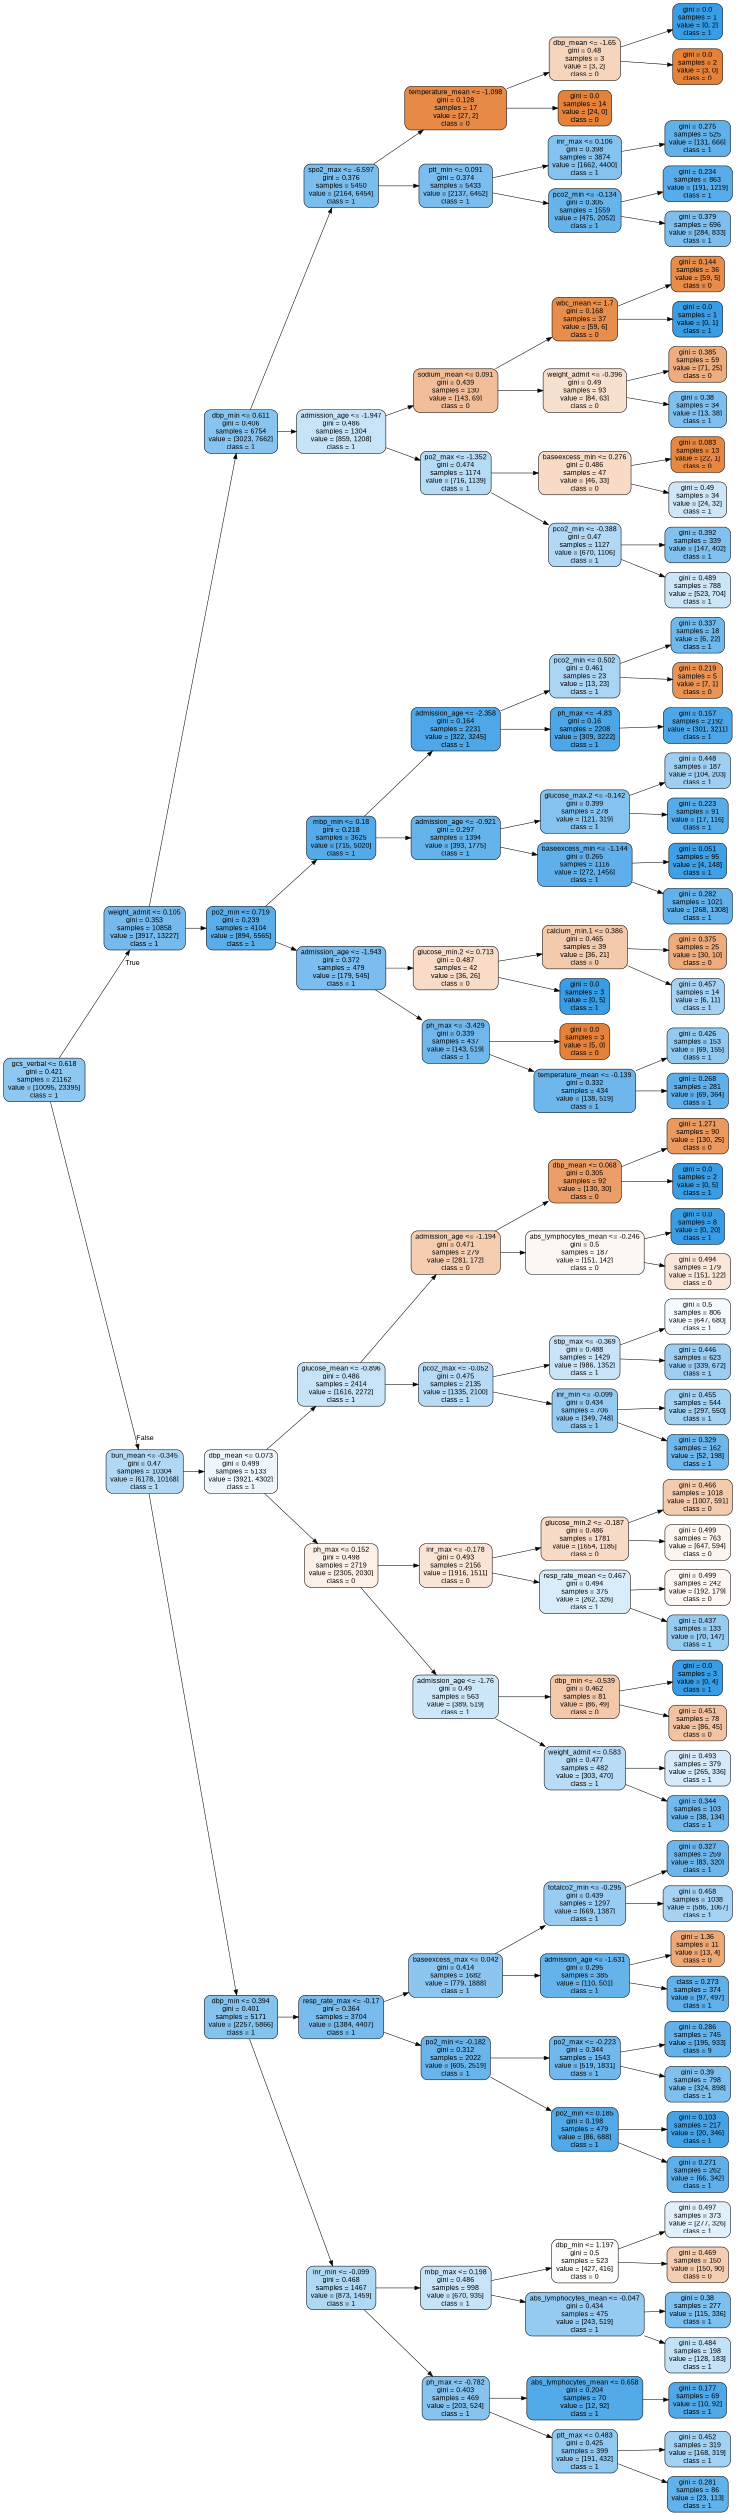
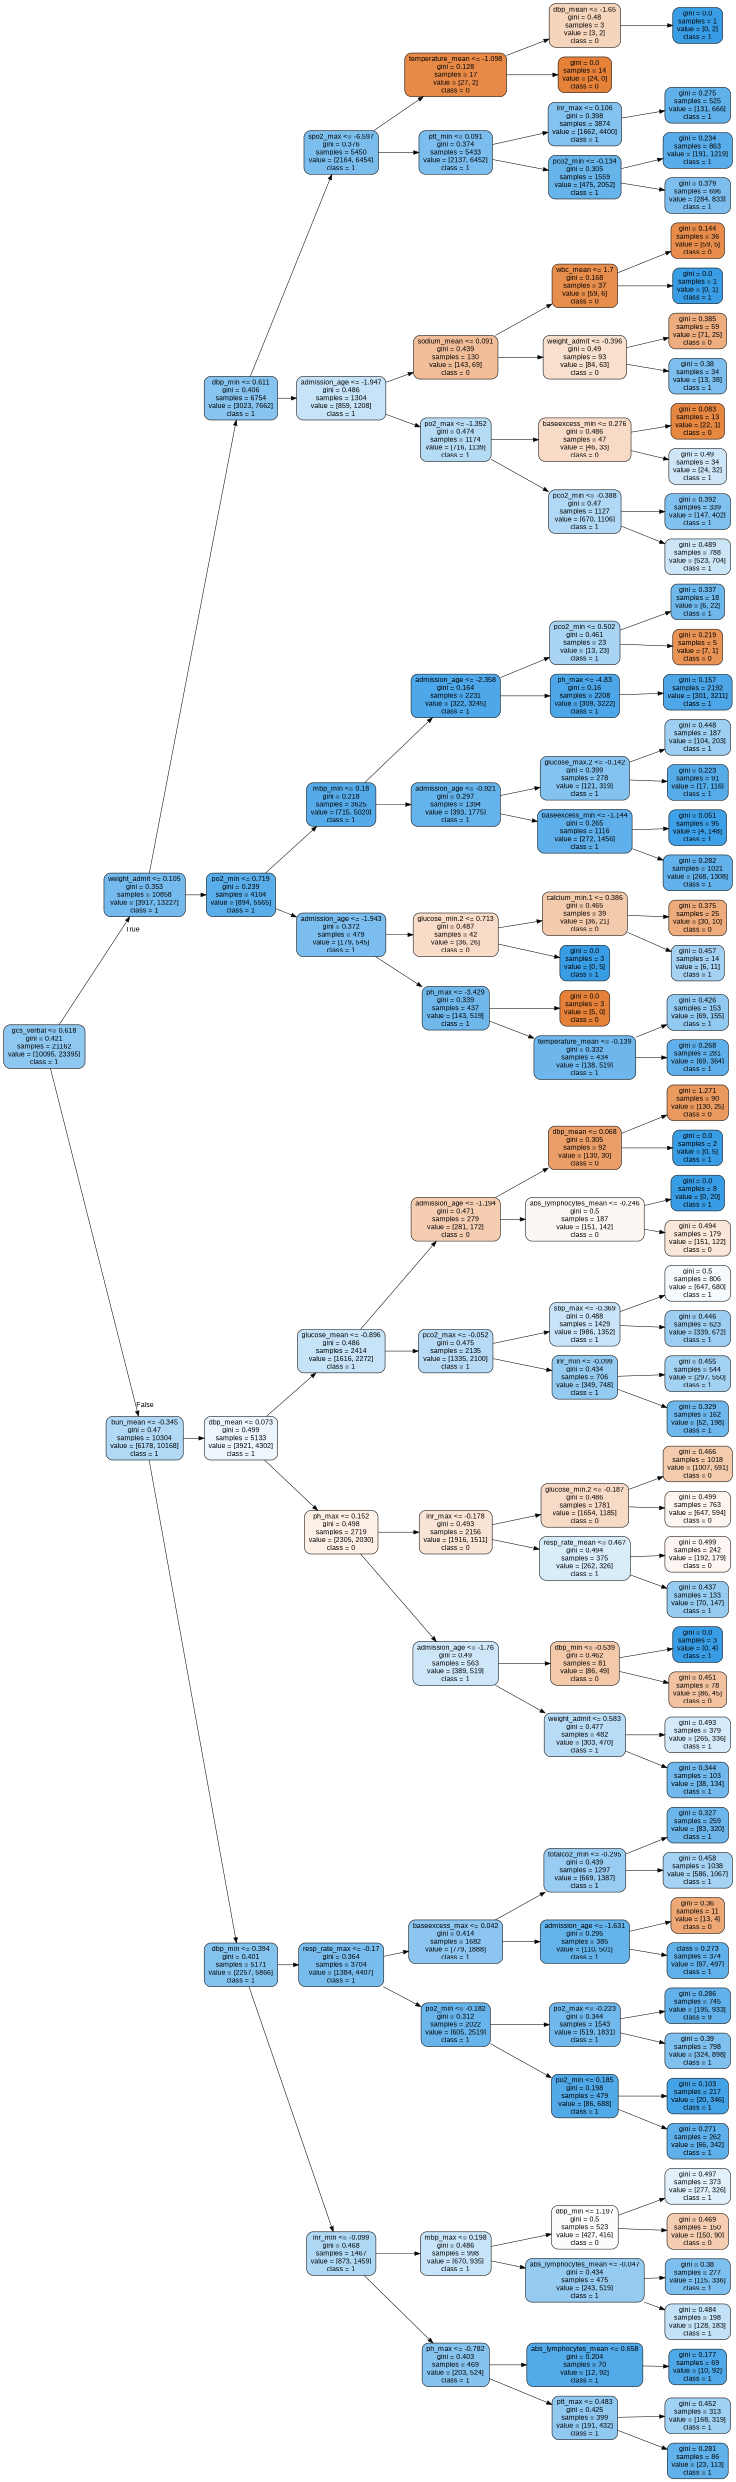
node "gini = 0.0 samples = 2 value = [3, 0] class = 0": removed
node "gini = 1.36 samples = 11 value = [13, 4] class = 0": label "gini = 1.36 samples = 11 value = [13, 4] class = 0" -> "gini = 0.36 samples = 11 value = [13, 4] class = 0"
node "gini = 0.452 samples = 319 value = [168, 319] class = 1": label "gini = 0.452 samples = 319 value = [168, 319] class = 1" -> "gini = 0.452 samples = 313 value = [168, 319] class = 1"
